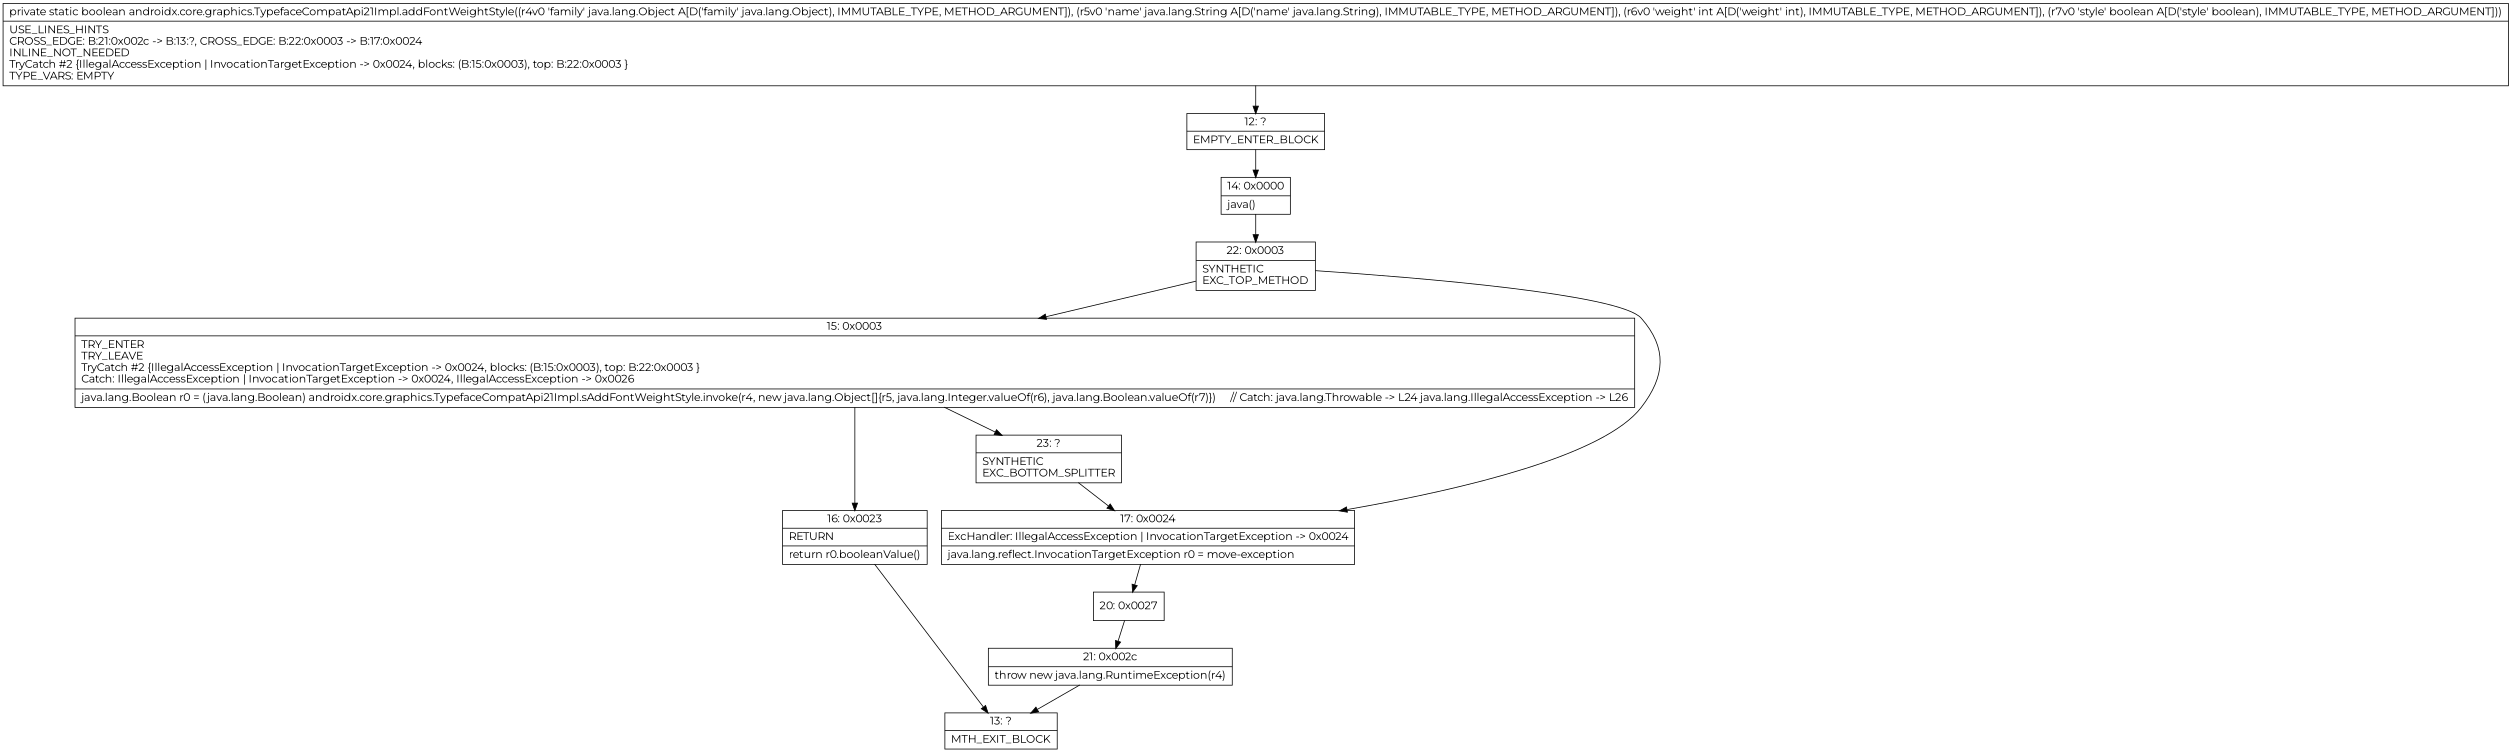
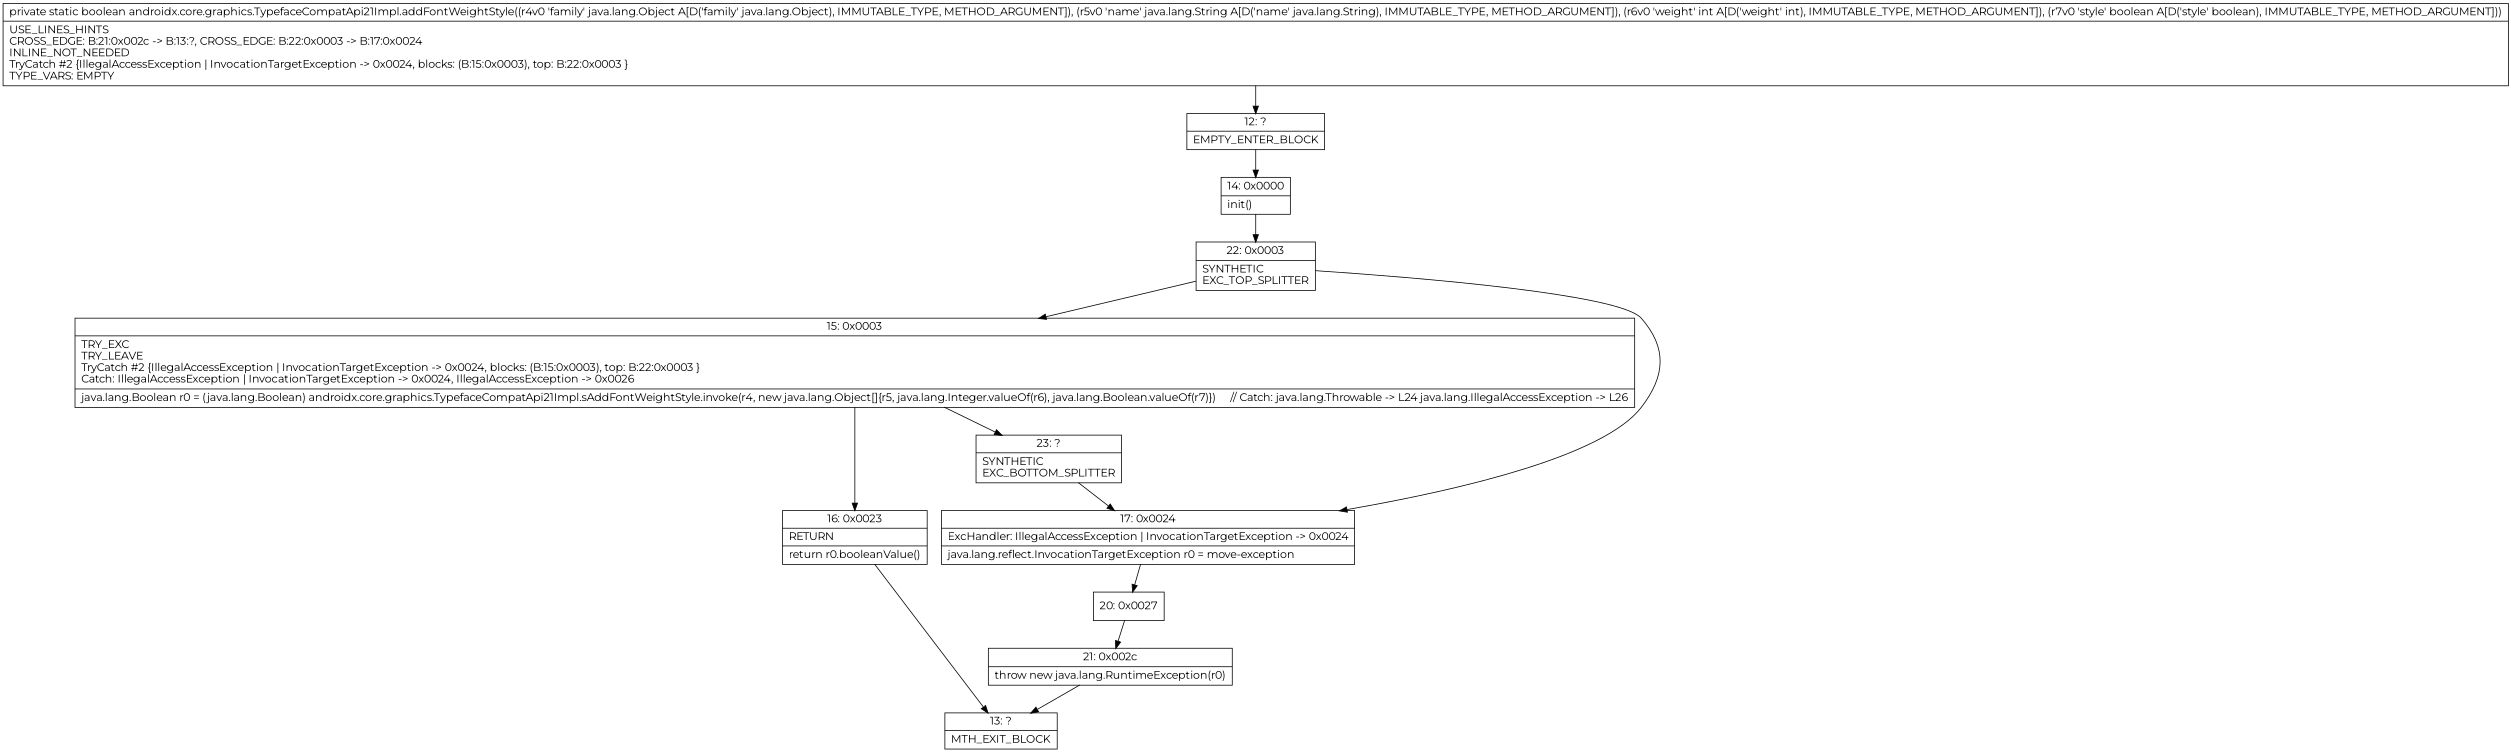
node "14: 0x0000": text "java()" -> "init()"
node "22: 0x0003": text "EXC_TOP_METHOD" -> "EXC_TOP_SPLITTER"
node "15: 0x0003": text "TRY_ENTER" -> "TRY_EXC"
node "21: 0x002c": text "throw new java.lang.RuntimeException(r4)" -> "throw new java.lang.RuntimeException(r0)"
